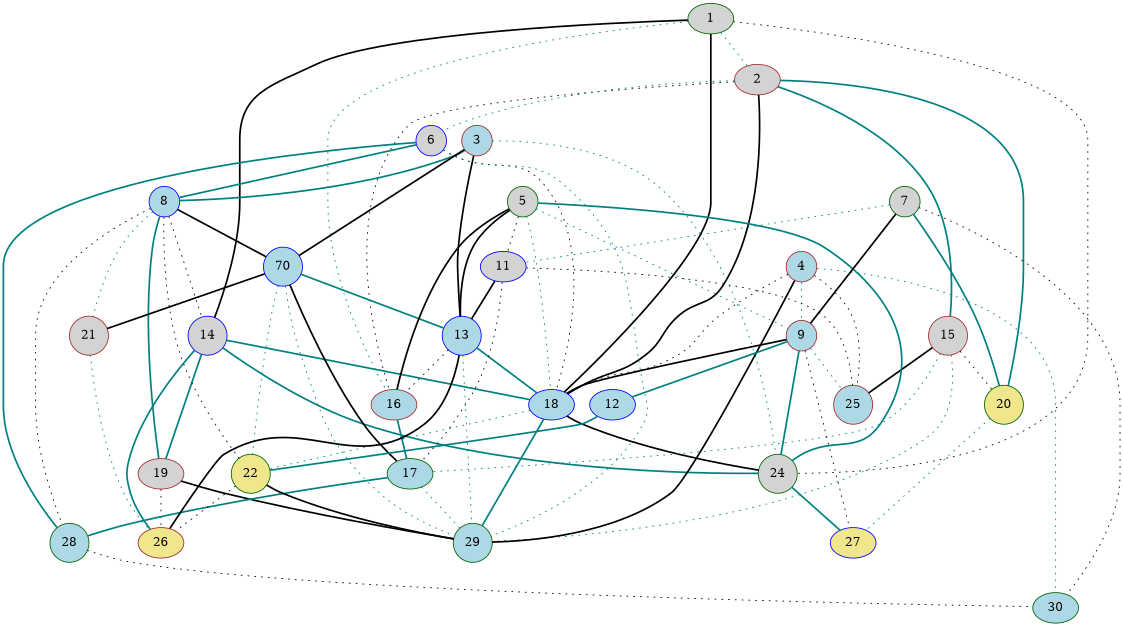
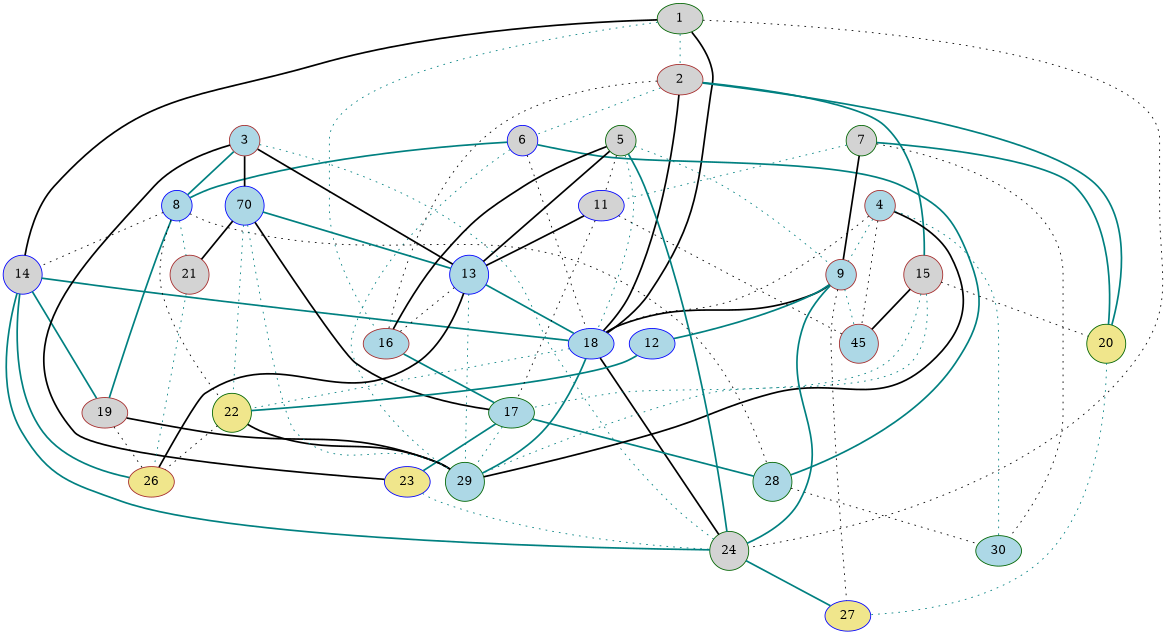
edge "8" -- "70": removed
node "25": label "25" -> "45"
node "23": added
